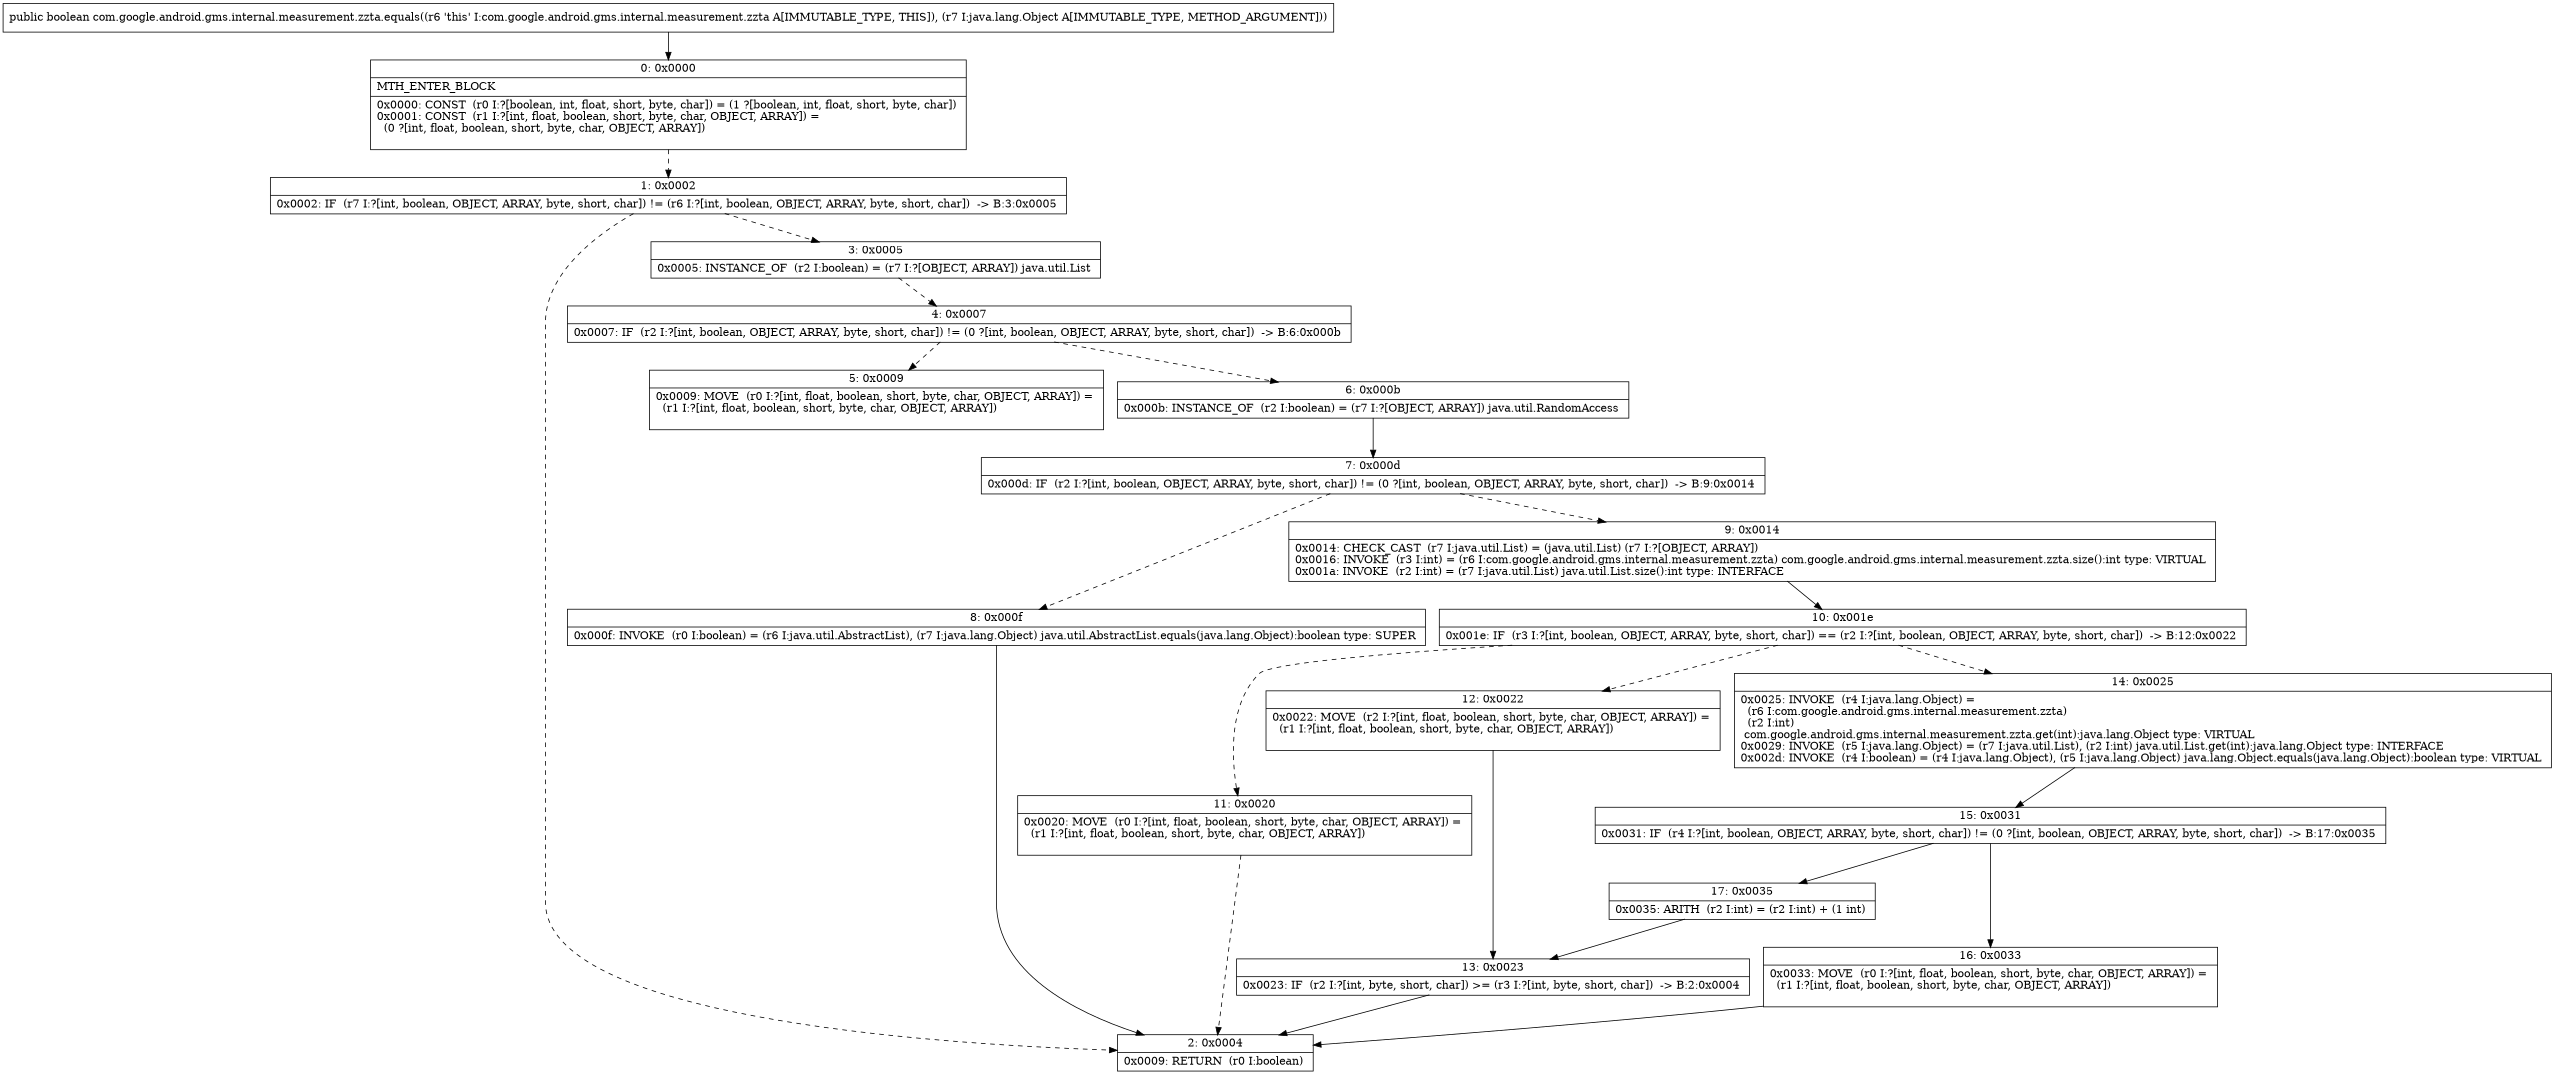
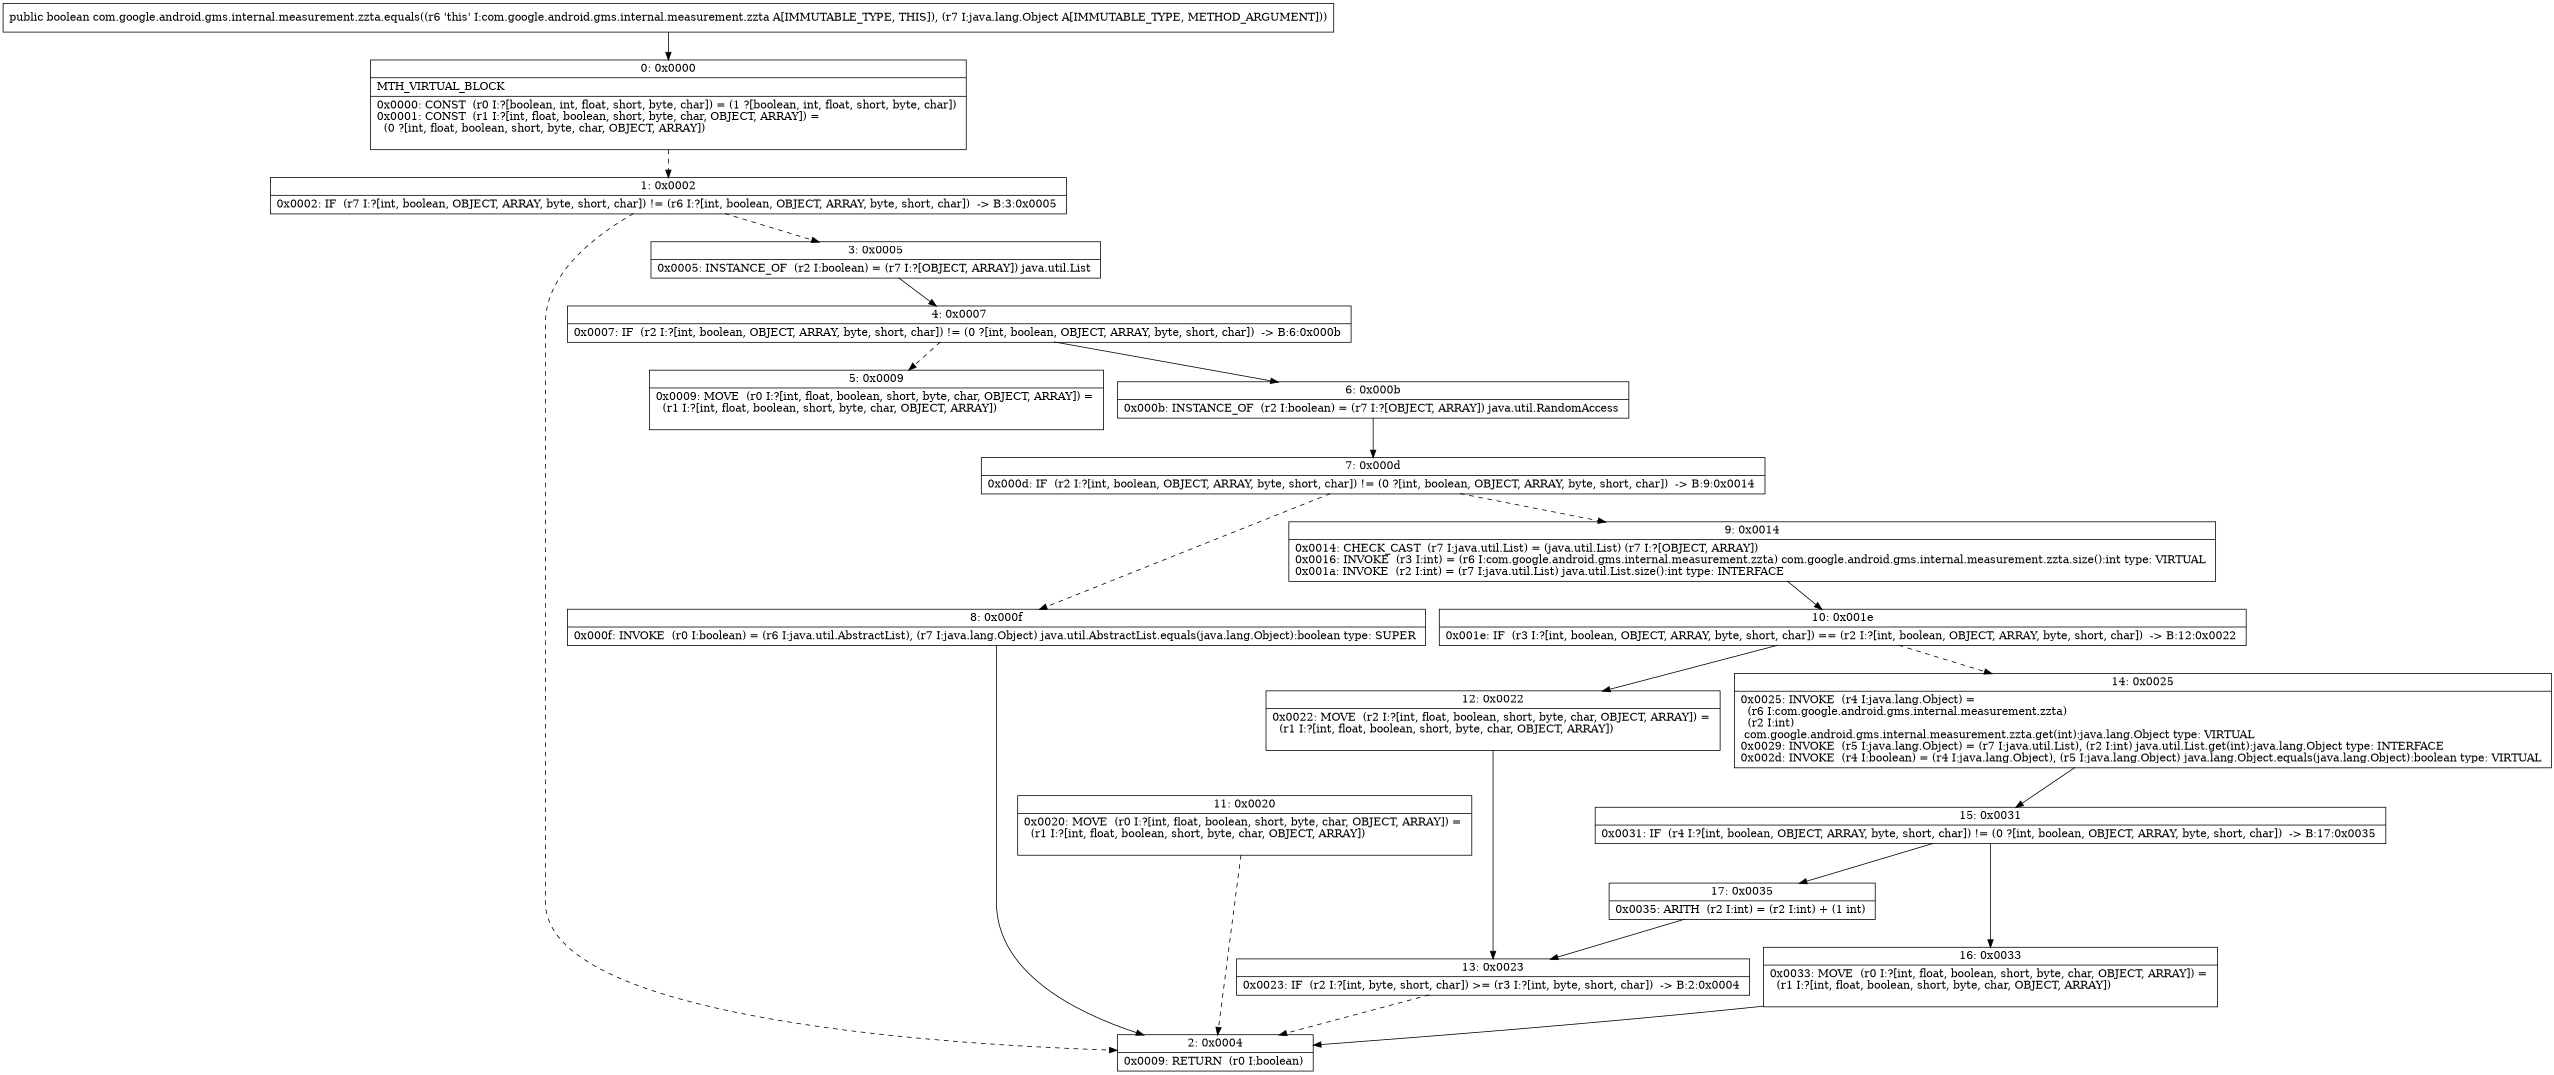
node "0: 0x0000": text "MTH_ENTER_BLOCK" -> "MTH_VIRTUAL_BLOCK"
edge "3: 0x0005" -> "4: 0x0007": style dashed -> solid
edge "4: 0x0007" -> "6: 0x000b": style dashed -> solid
edge "10: 0x001e" -> "11: 0x0020": removed
edge "10: 0x001e" -> "12: 0x0022": style dashed -> solid
edge "13: 0x0023" -> "2: 0x0004": style solid -> dashed
